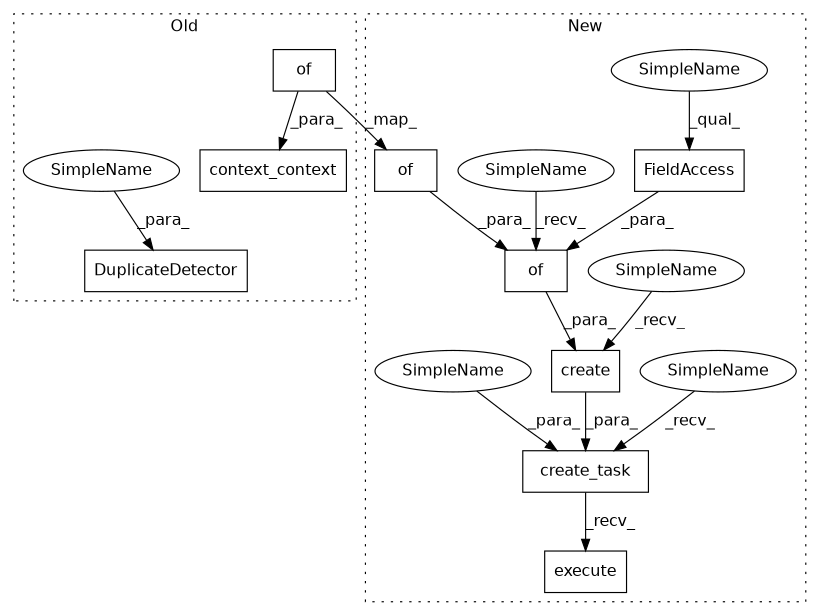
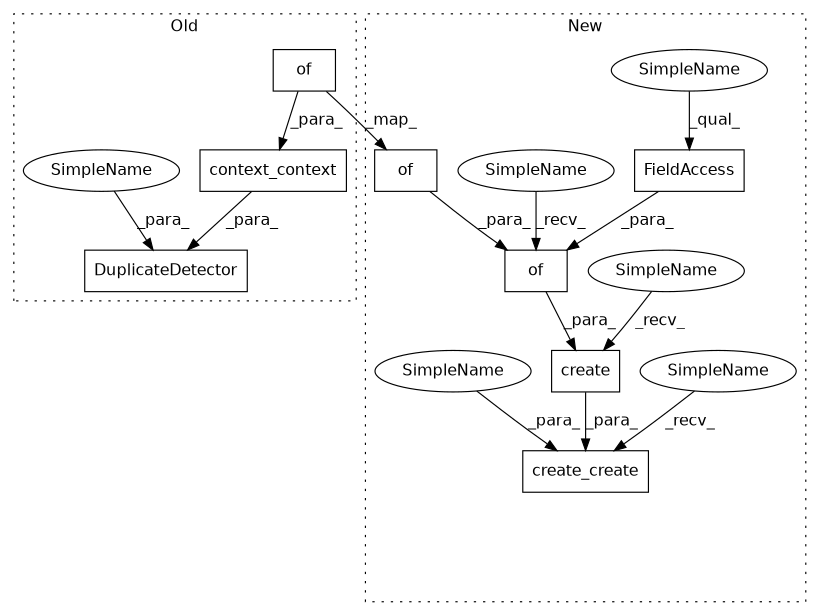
edge "context_context" -> "DuplicateDetector": added, label "_para_"
node "create_task": label "create_task" -> "create_create"
node "execute": removed
